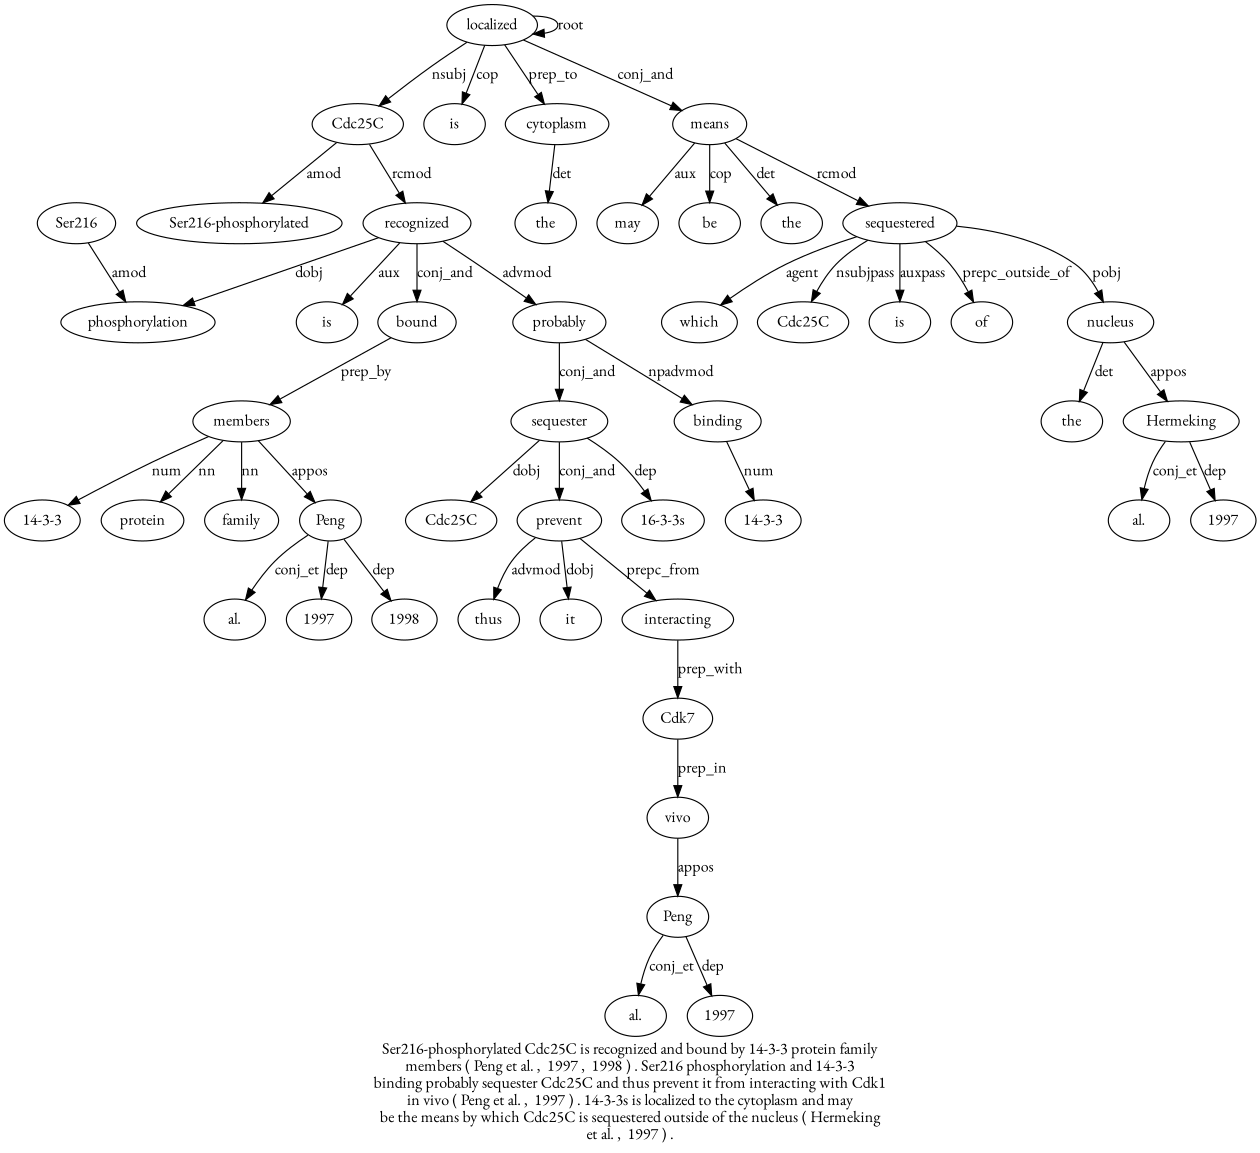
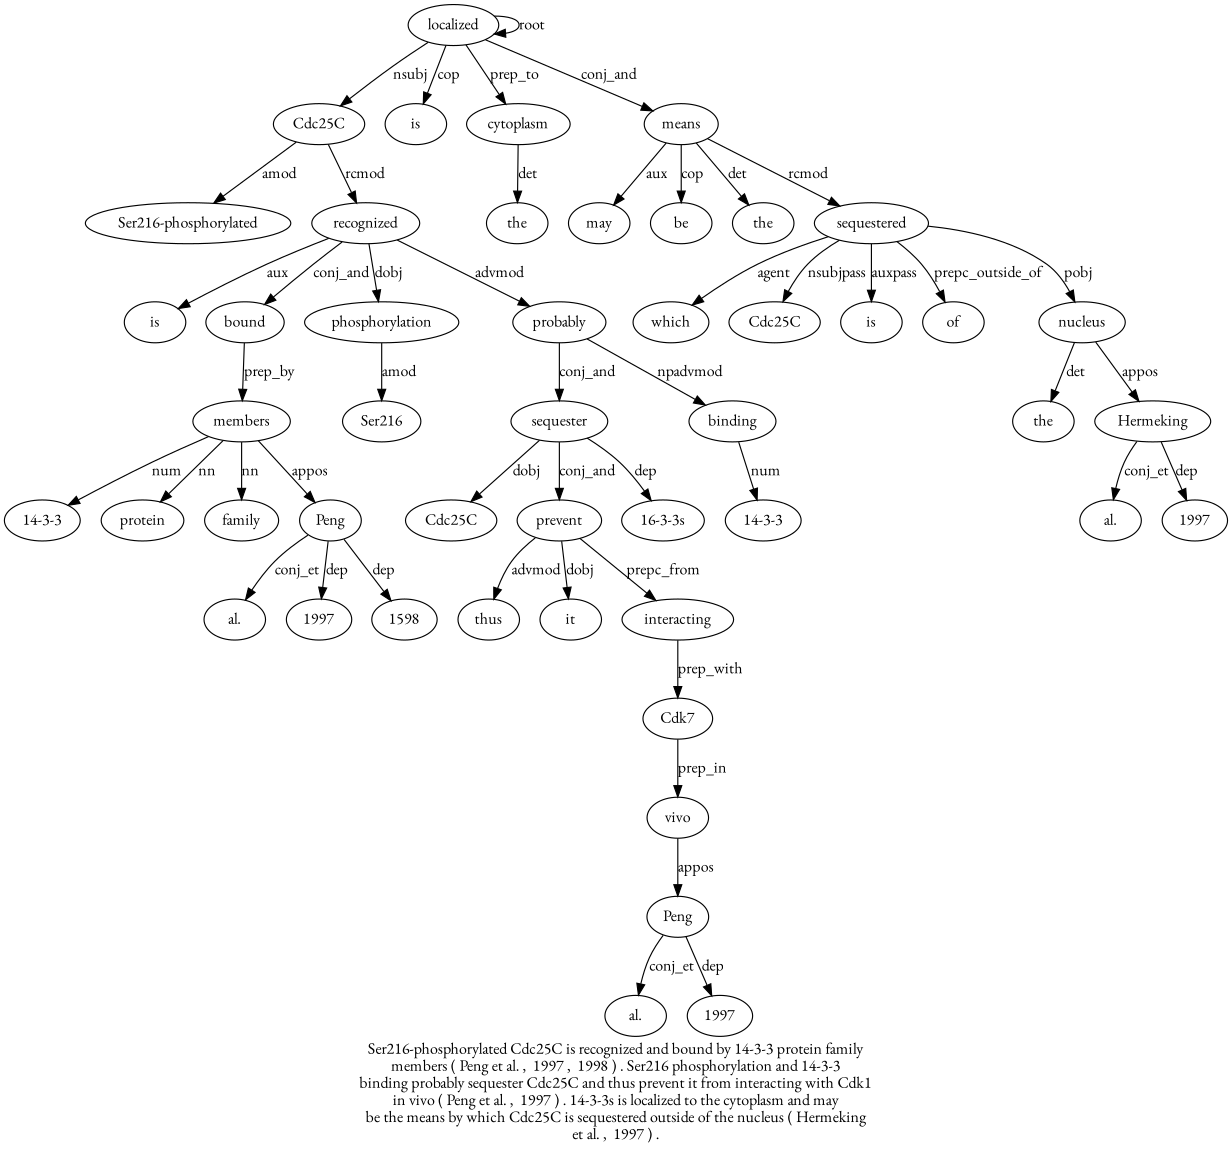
edge "Ser216" -> "phosphorylation": reversed
node "1998": label "1998" -> "1598"
